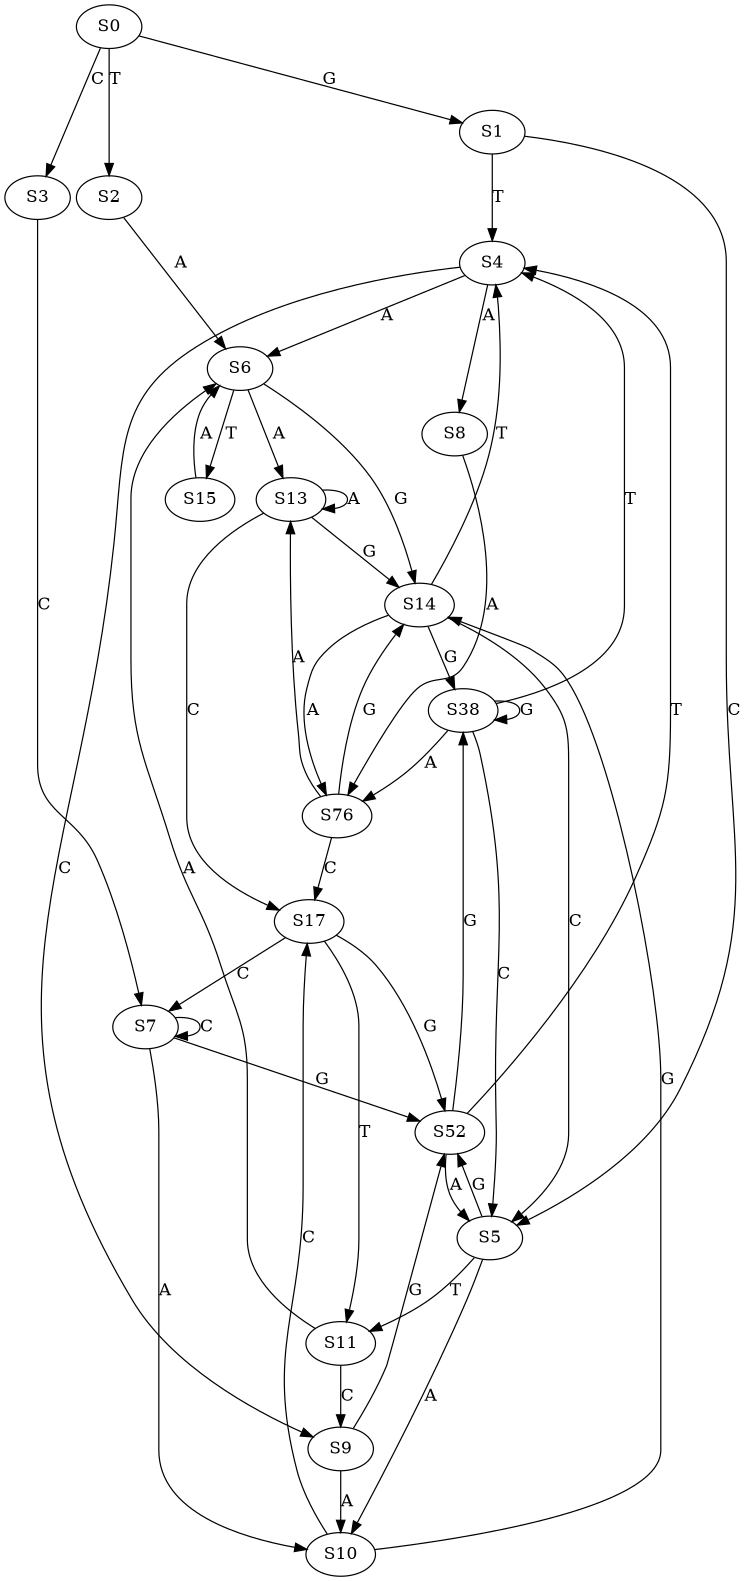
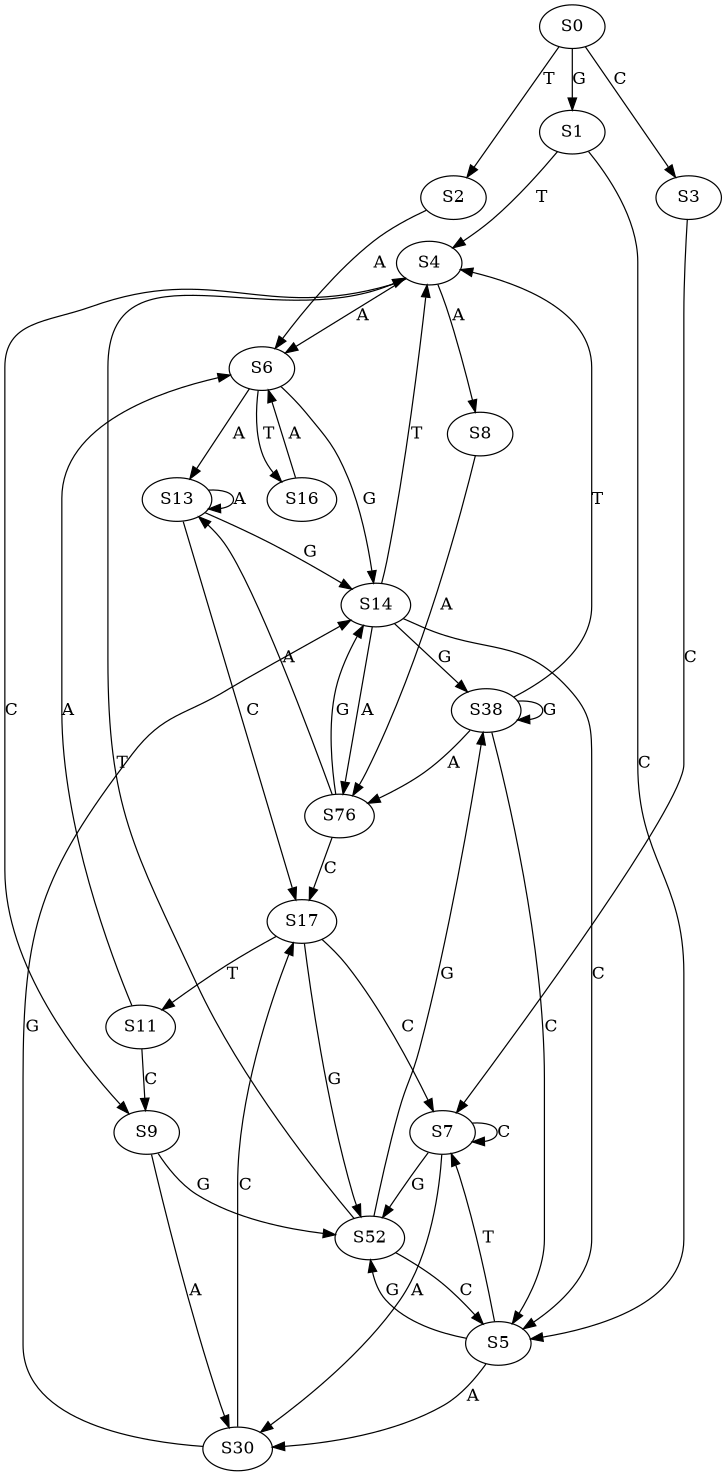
node "S15": label "S15" -> "S16"
edge "S52" -> "S5": label "A" -> "C"
edge "S5" -> "S11": now "S5" -> "S7"
node "S10": label "S10" -> "S30"
